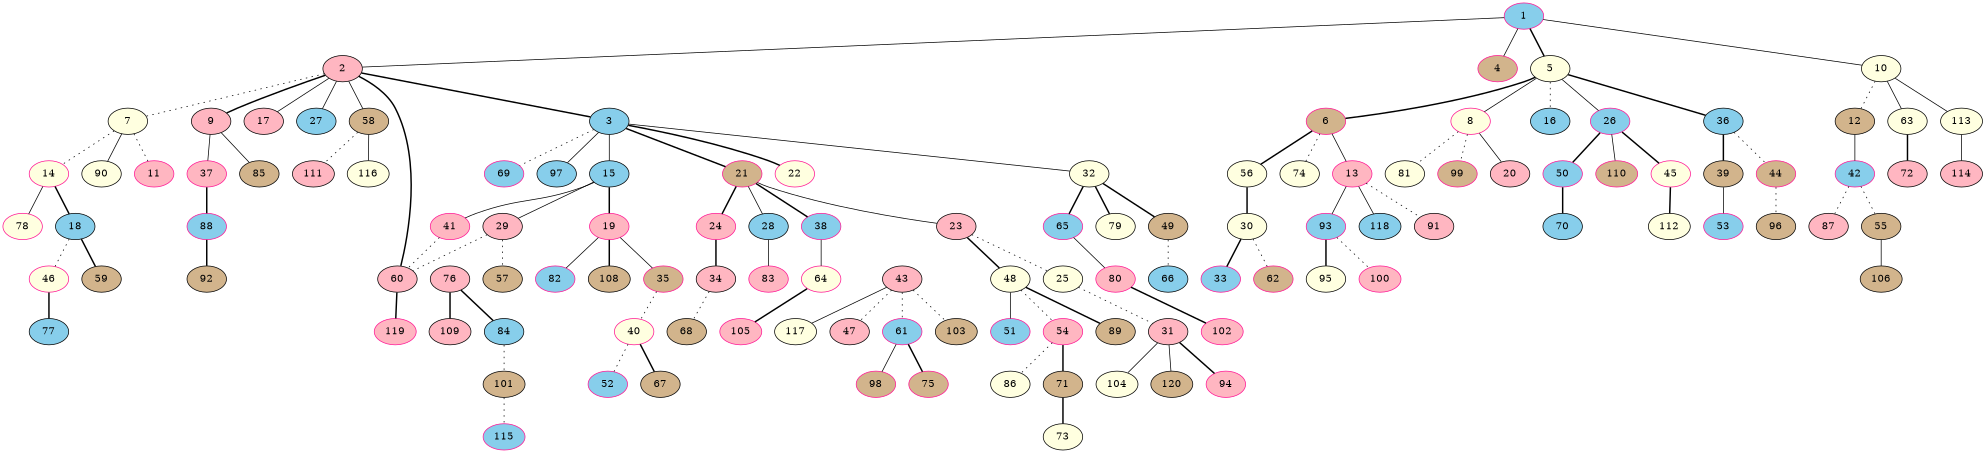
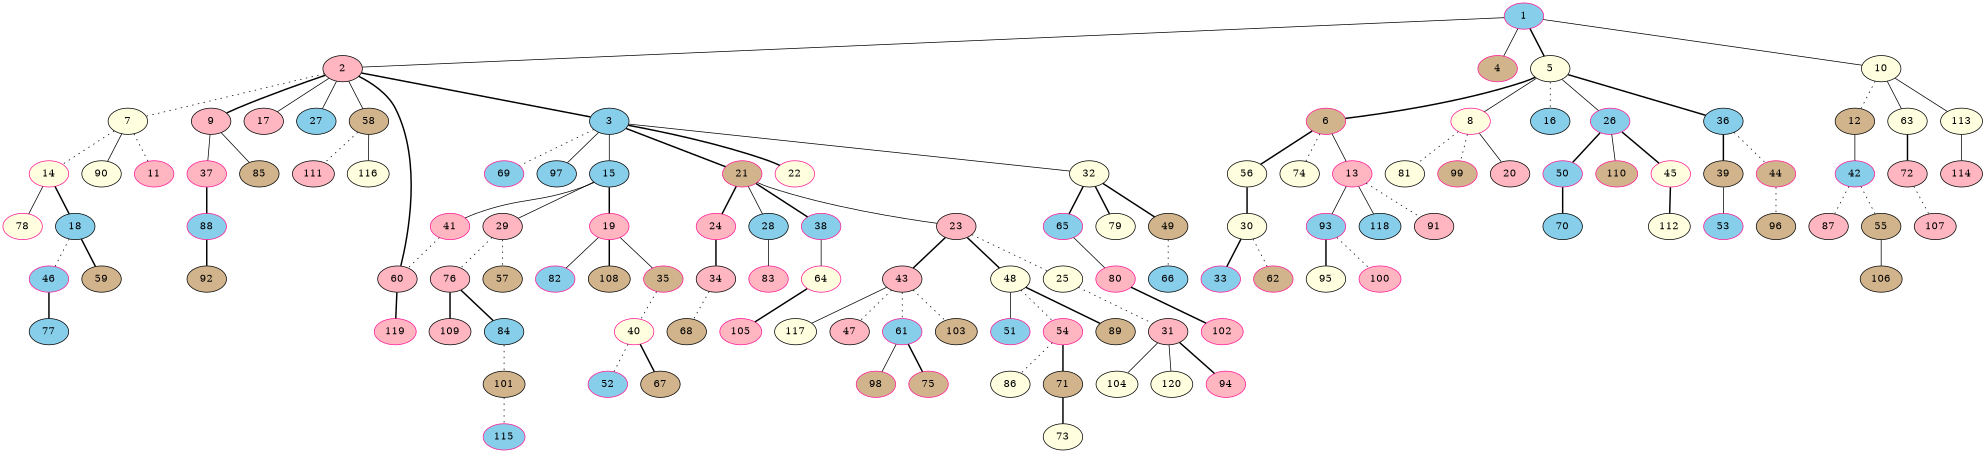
node "107": added
edge "29" -- "60": now "29" -- "76"
edge "23" -- "43": added
node "46": fillcolor lightyellow -> skyblue
node "120": fillcolor tan -> lightyellow
